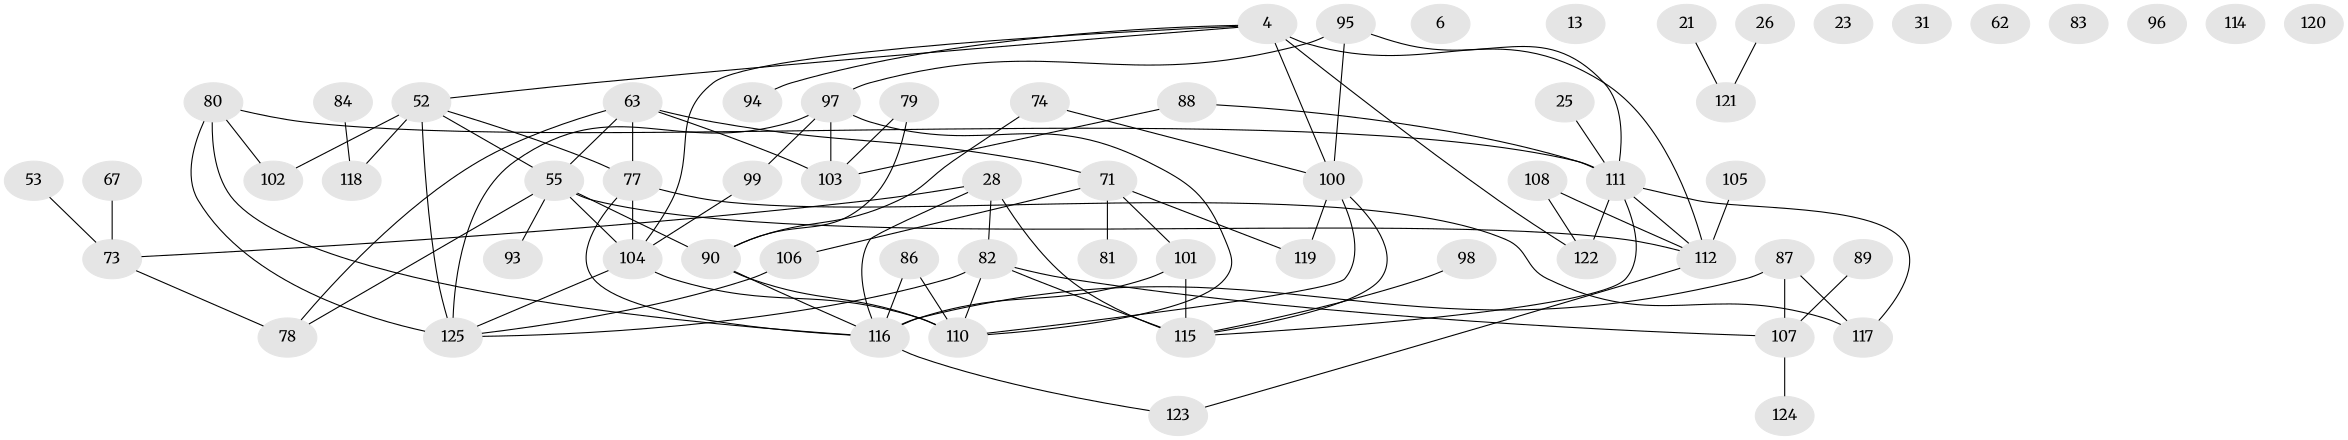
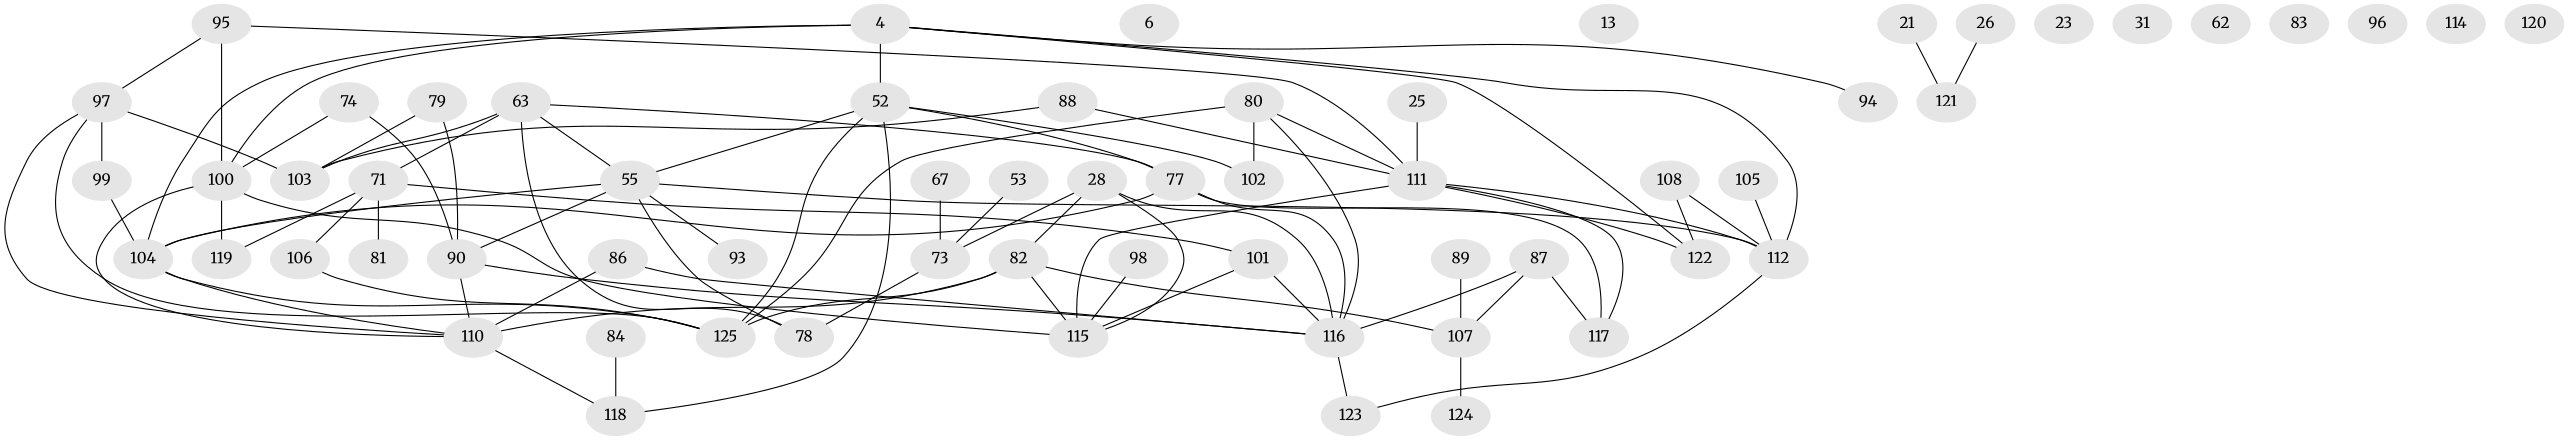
edge "110" -- "118": added
